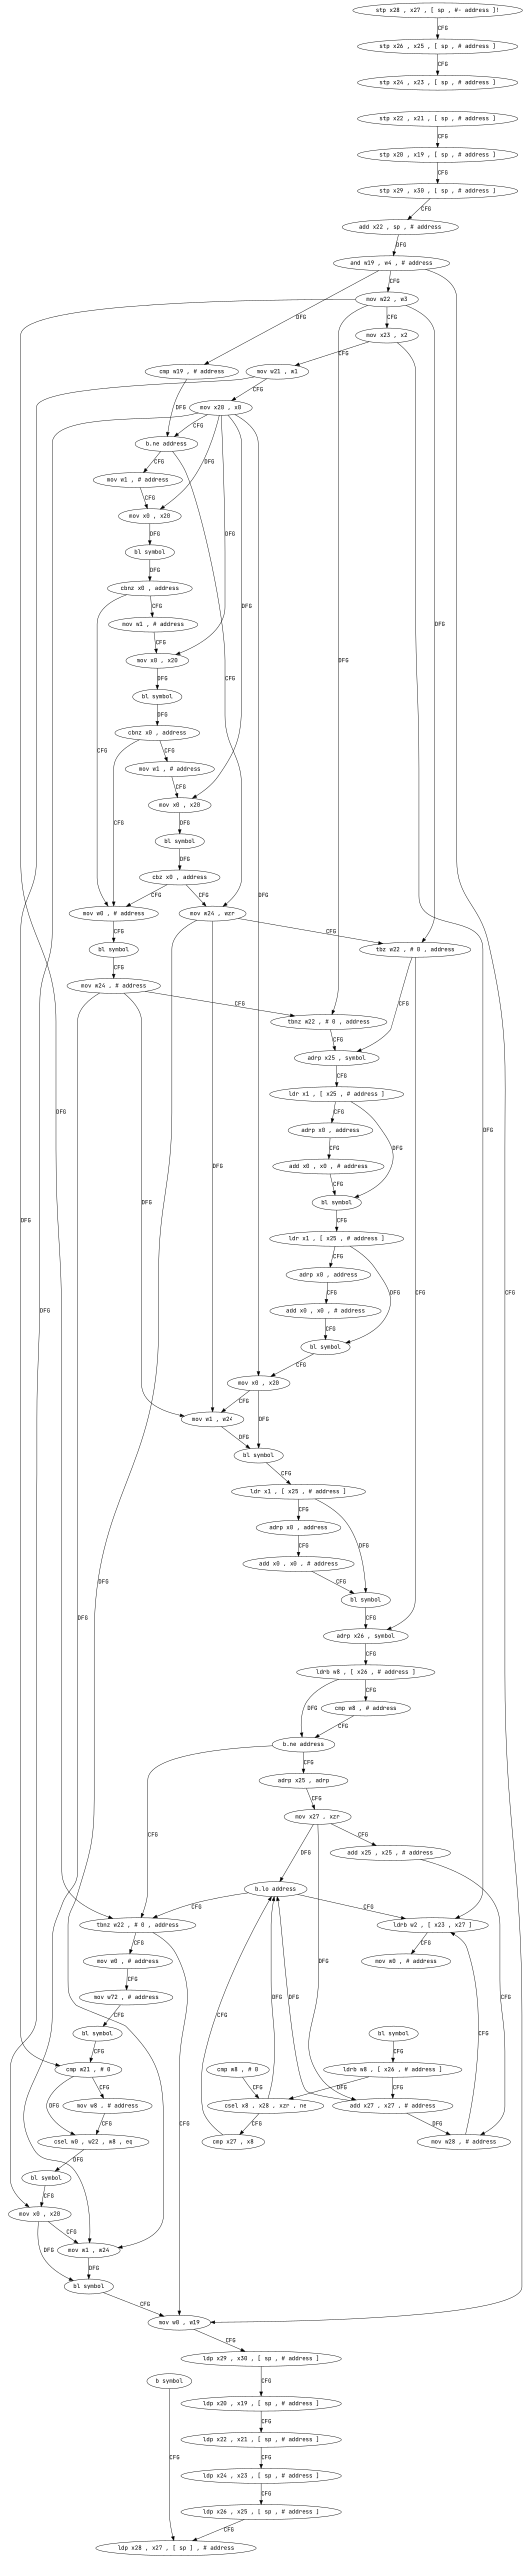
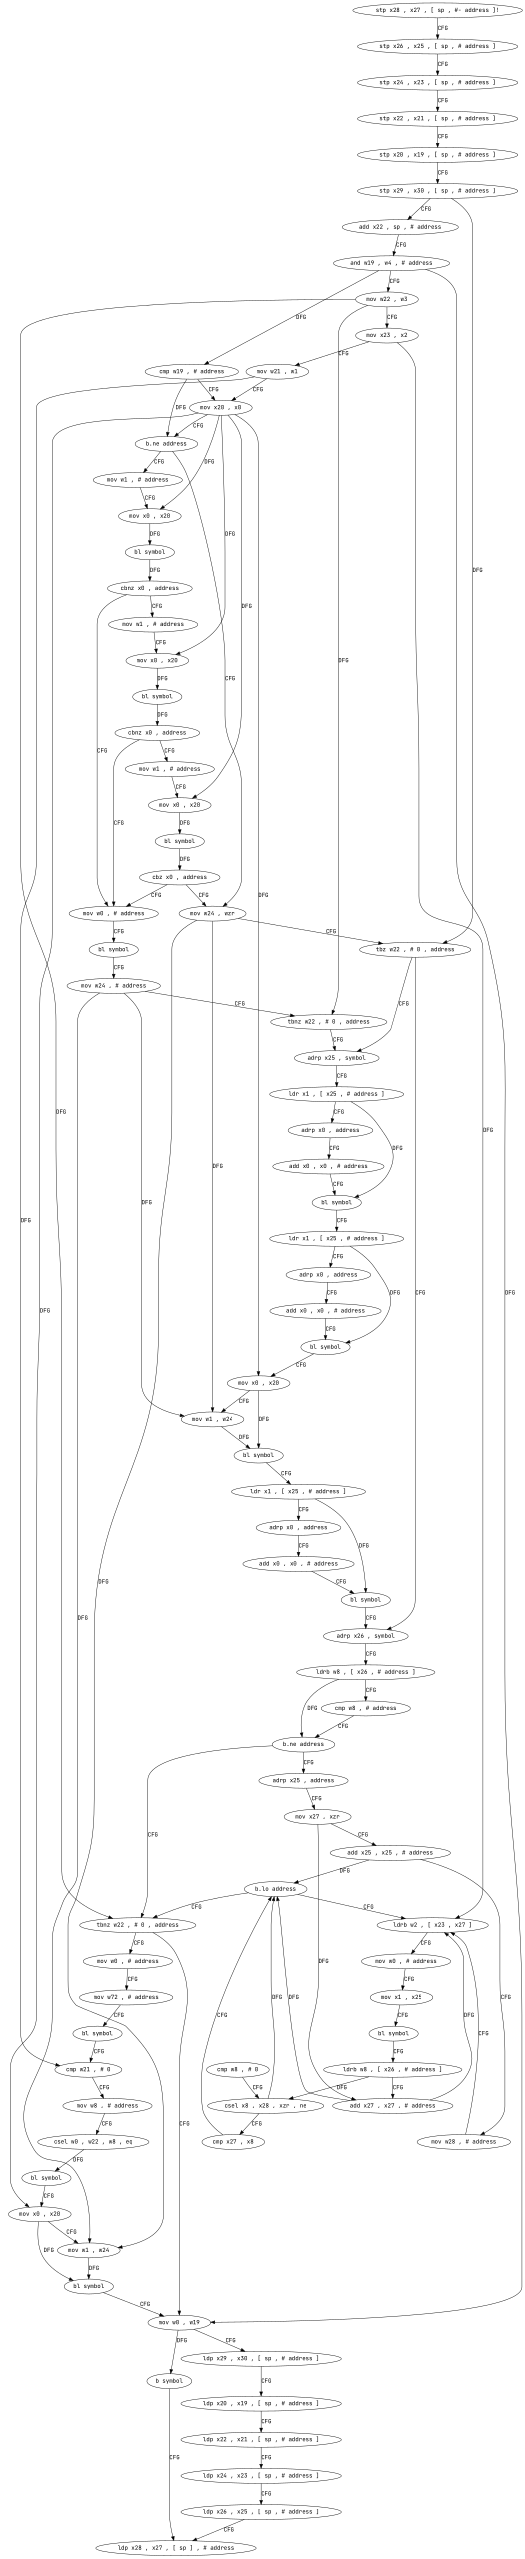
edge "stp x24 , x23 , [ sp , # address ]" -> "stp x22 , x21 , [ sp , # address ]": added, label "CFG"
edge "add x22 , sp , # address" -> "and w19 , w4 , # address": label "DFG" -> "CFG"
edge "cmp w19 , # address" -> "mov x20 , x0": added, label "CFG"
edge "mov w22 , w3" -> "tbz w22 , # 0 , address": now "stp x29 , x30 , [ sp , # address ]" -> "tbz w22 , # 0 , address"
edge "and w19 , w4 , # address" -> "mov w0 , w19": label "CFG" -> "DFG"
node "adrp x25 , adrp": label "adrp x25 , adrp" -> "adrp x25 , address"
edge "mov x27 , xzr" -> "b.lo address": now "add x25 , x25 , # address" -> "b.lo address"
node "mov x1 , x25": added
edge "cmp w21 , # 0" -> "csel w0 , w22 , w8 , eq": removed, label "DFG"
edge "add x27 , x27 , # address" -> "mov w28 , # address": now "add x27 , x27 , # address" -> "ldrb w2 , [ x23 , x27 ]"
edge "mov w0 , w19" -> "b symbol": added, label "DFG"
